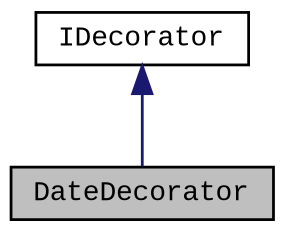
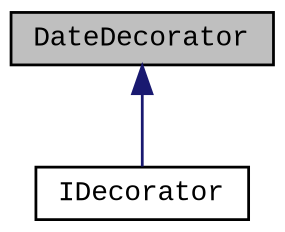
edge "DateDecorator" -> "IDecorator": reversed
